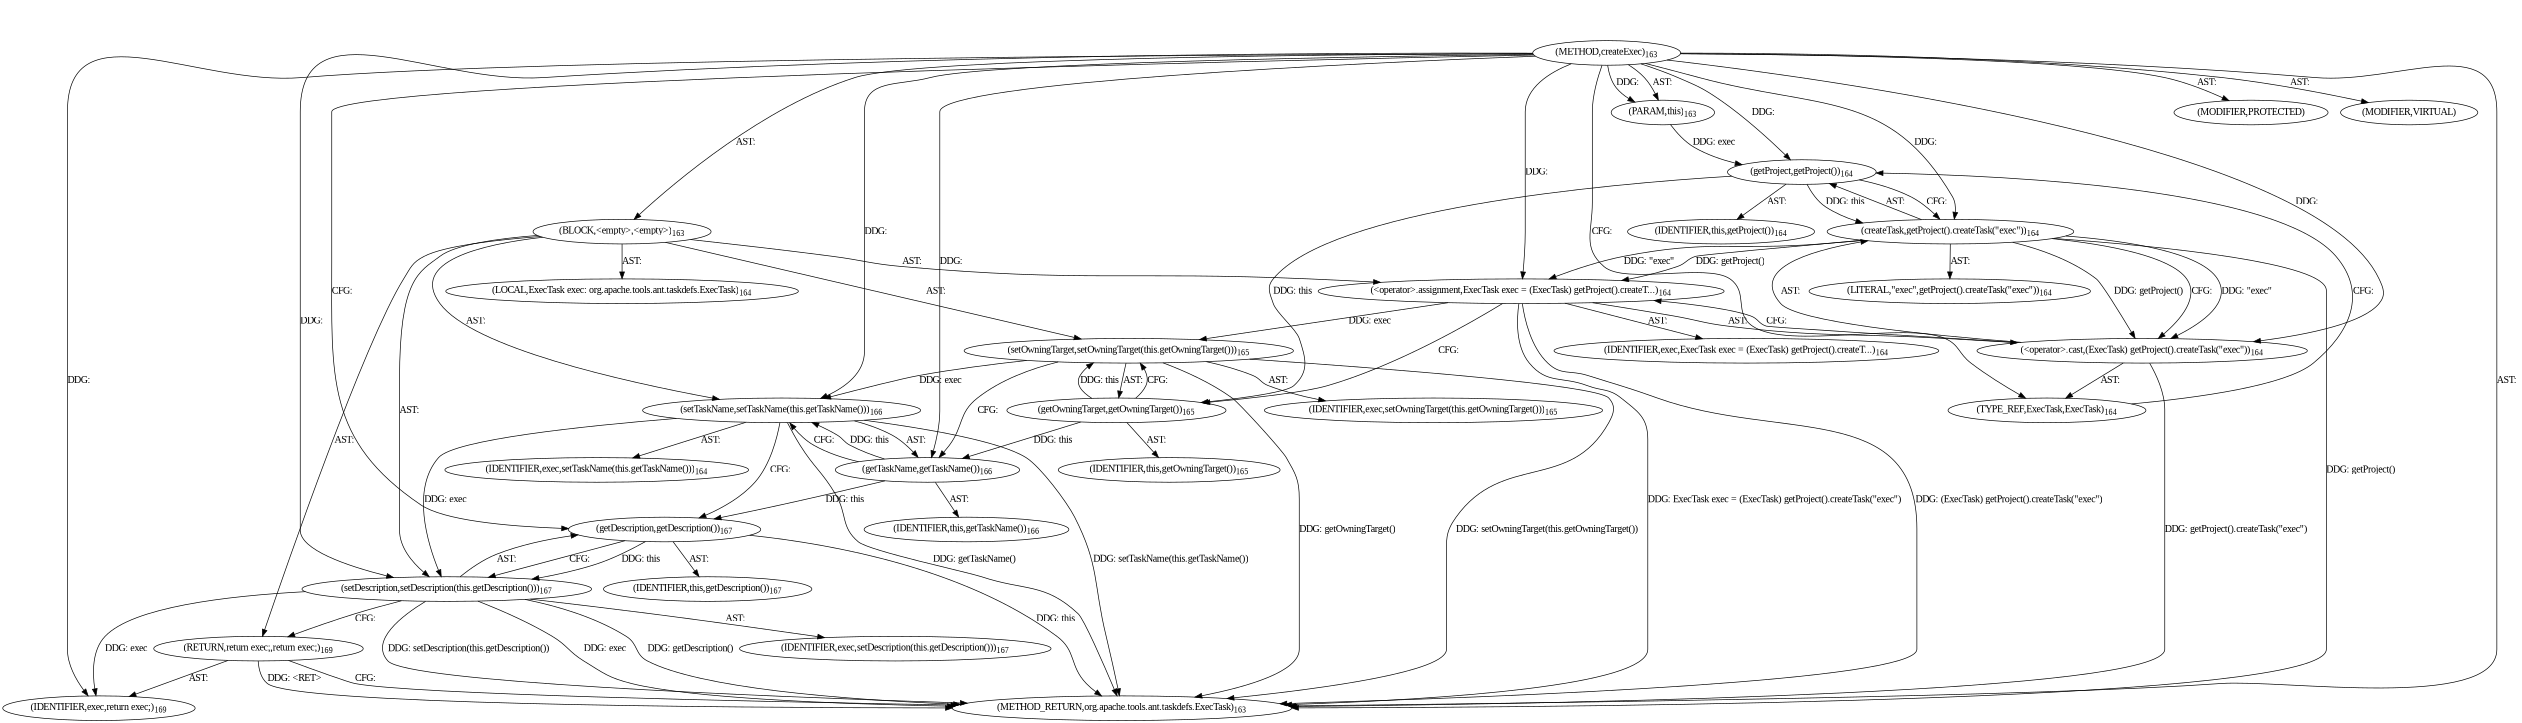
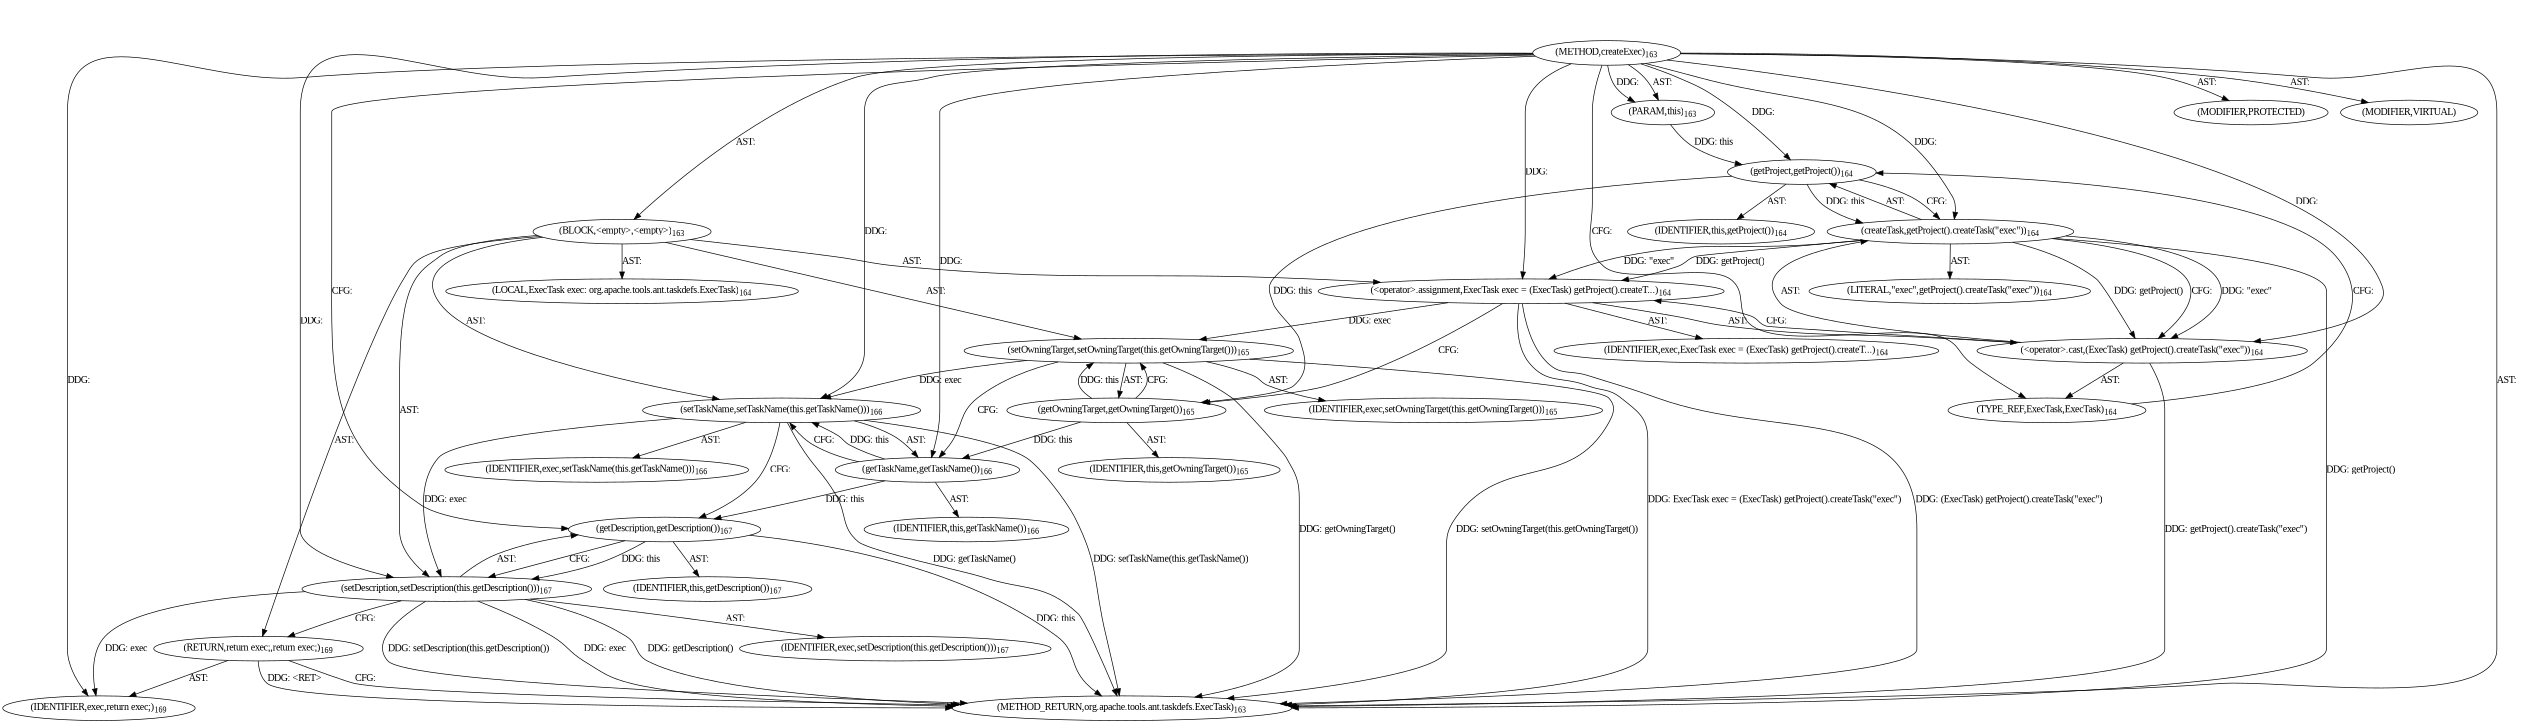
edge "(PARAM,this)" -> "(getProject,getProject())": label "DDG: exec" -> "DDG: this"
node "(IDENTIFIER,exec,setTaskName(this.getTaskName()))": text "164" -> "166"
